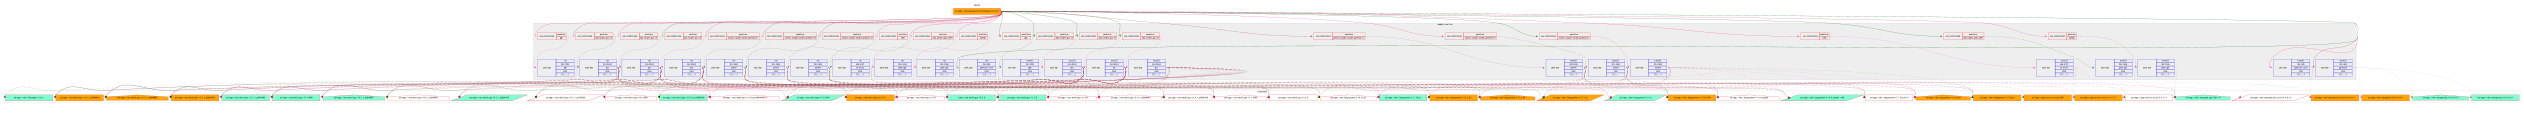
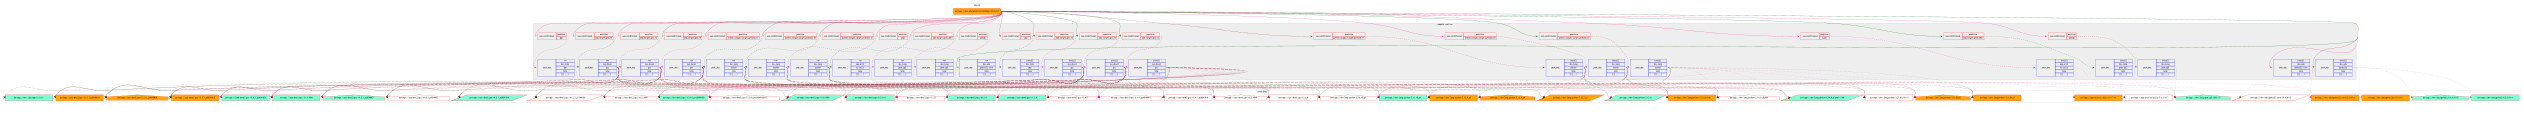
node "portage://sys-devel/gcc-13.3.1_p20241025": label "portage://sys-devel/gcc-13.3.1_p20241025" -> "portage://lzma-devel/gcc-13.3.1_p20241025"
node "portage://sys-devel/gcc-8.5.0-r1": fillcolor orange -> aquamarine
node "lzma://sys-devel/gcc-10.5.0": label "lzma://sys-devel/gcc-10.5.0" -> "portage://sys-devel/gcc-10.5.0"
node "portage://app-arch/xz-utils-9999": removed
